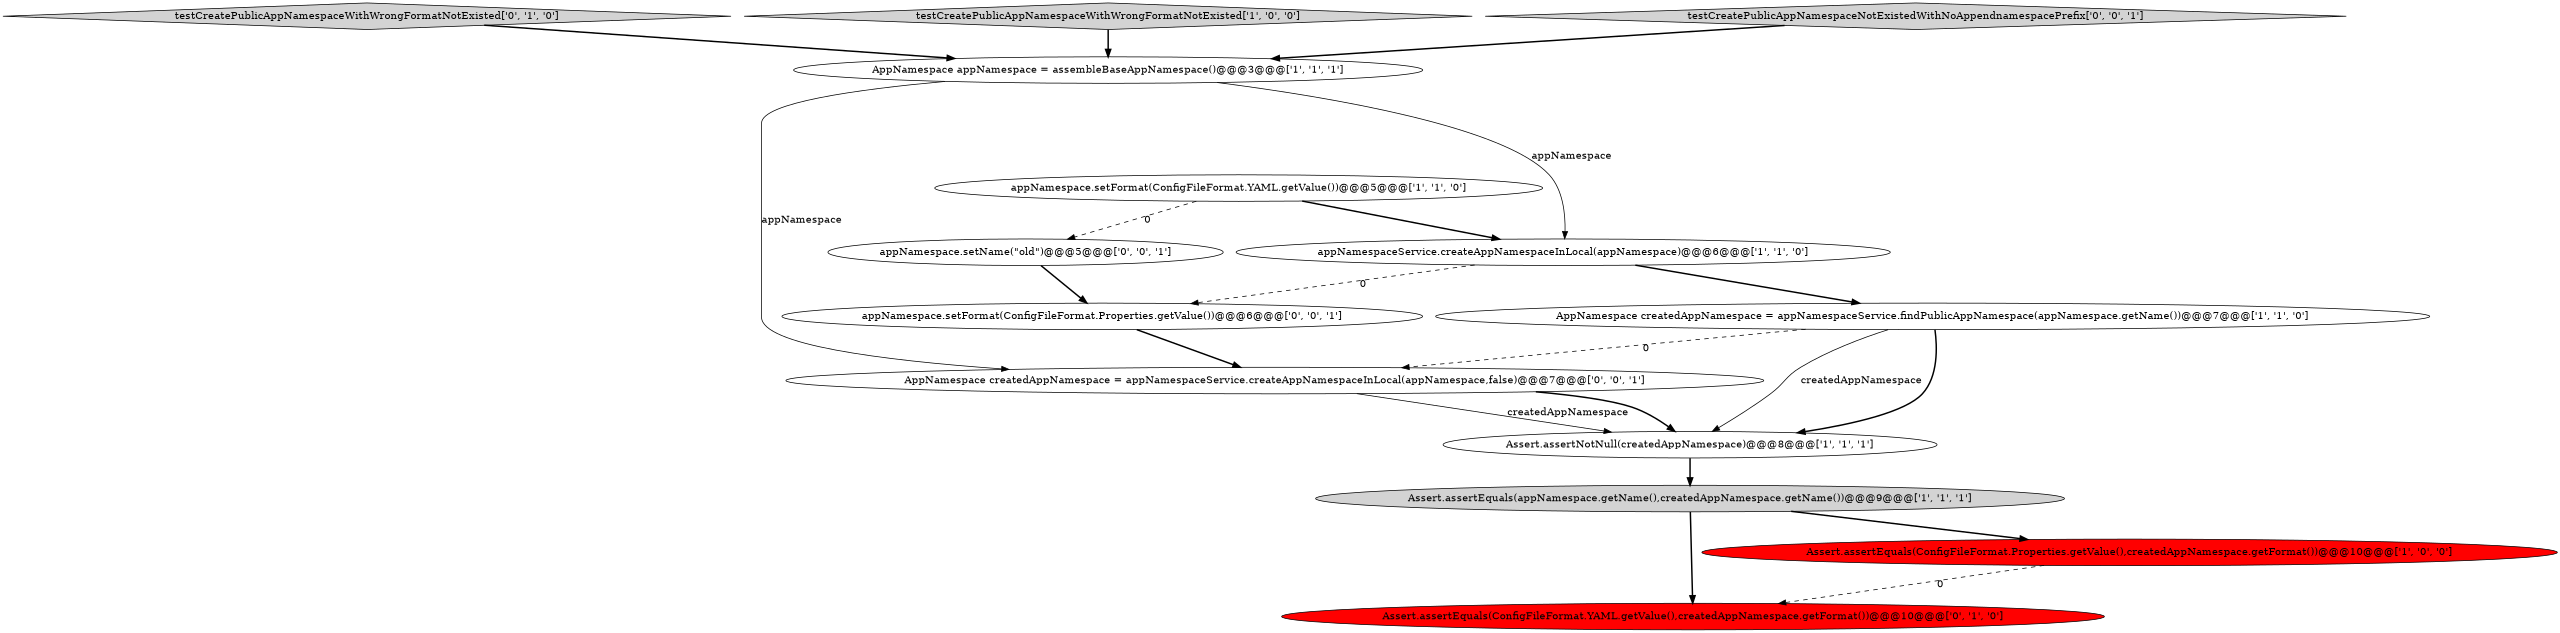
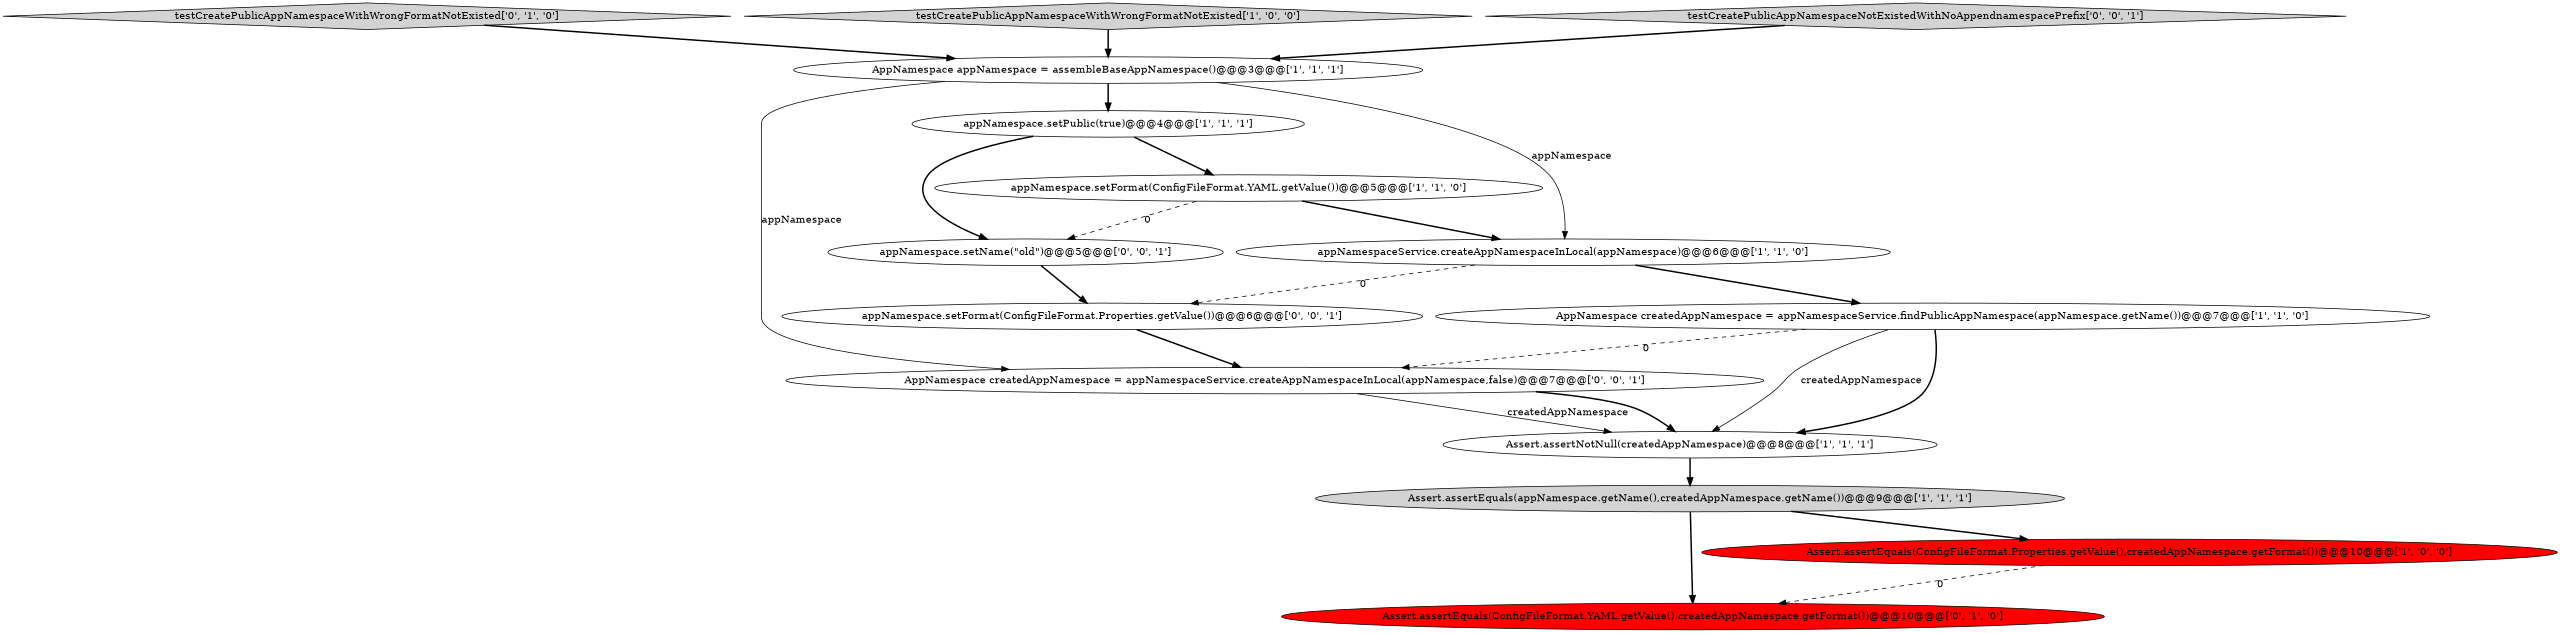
node "appNamespace.setPublic(true)@@@4@@@['1', '1', '1']": added
